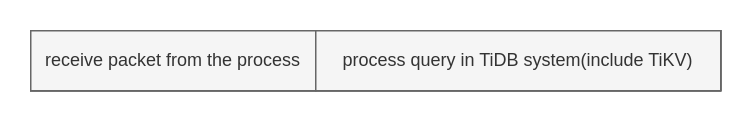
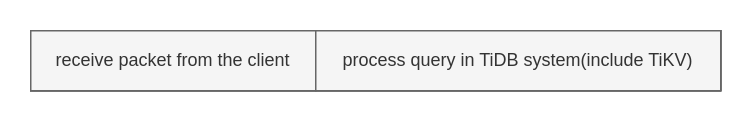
node "receive packet from the process": label "receive packet from the process" -> "receive packet from the client"
